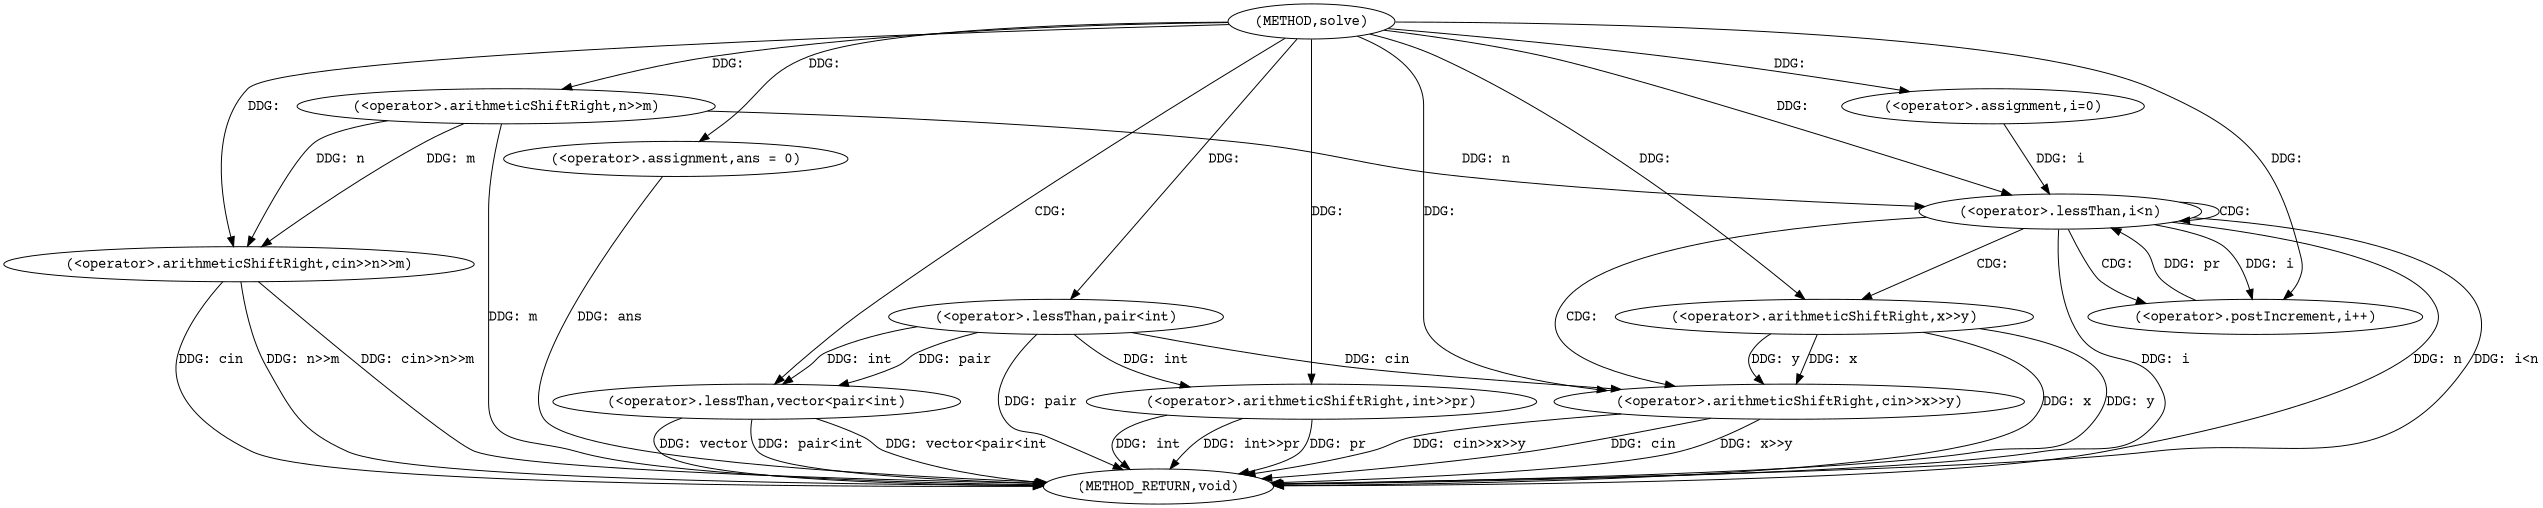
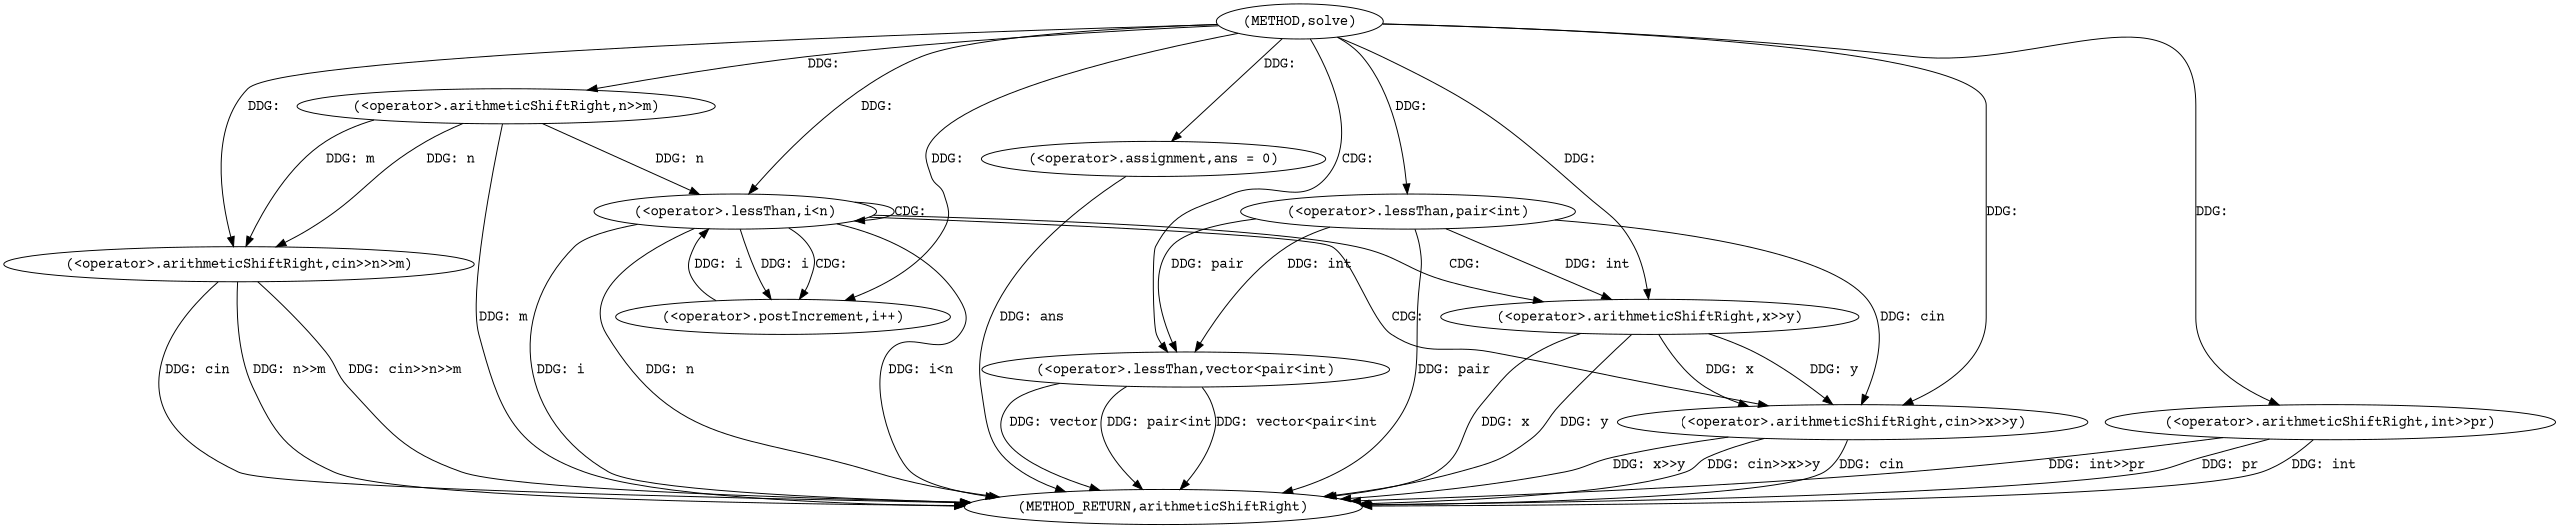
node "(<operator>.assignment,i=0)": removed
edge "(<operator>.postIncrement,i++)" -> "(<operator>.lessThan,i<n)": label "DDG: pr" -> "DDG: i"
edge "(<operator>.lessThan,pair<int)" -> "(<operator>.arithmeticShiftRight,int>>pr)": now "(<operator>.lessThan,pair<int)" -> "(<operator>.arithmeticShiftRight,x>>y)"
node "(METHOD_RETURN,void)": label "(METHOD_RETURN,void)" -> "(METHOD_RETURN,arithmeticShiftRight)"
